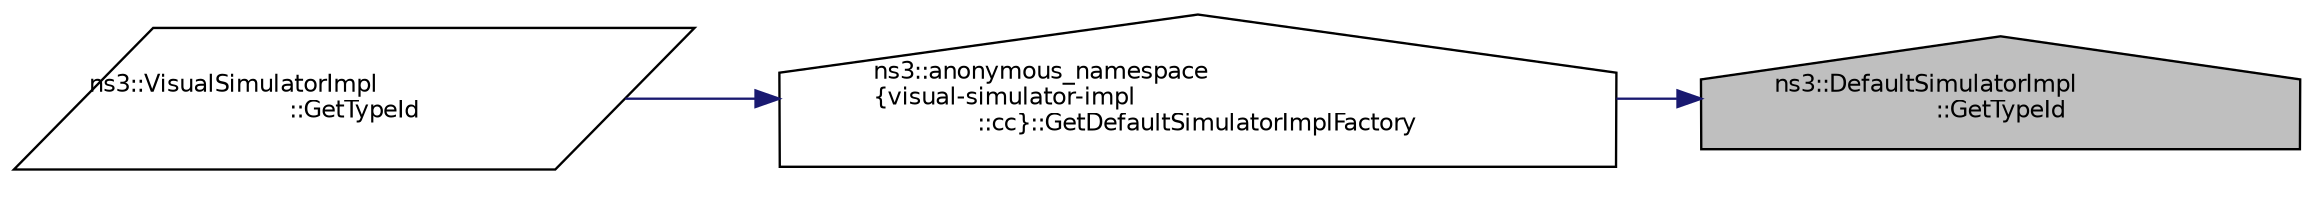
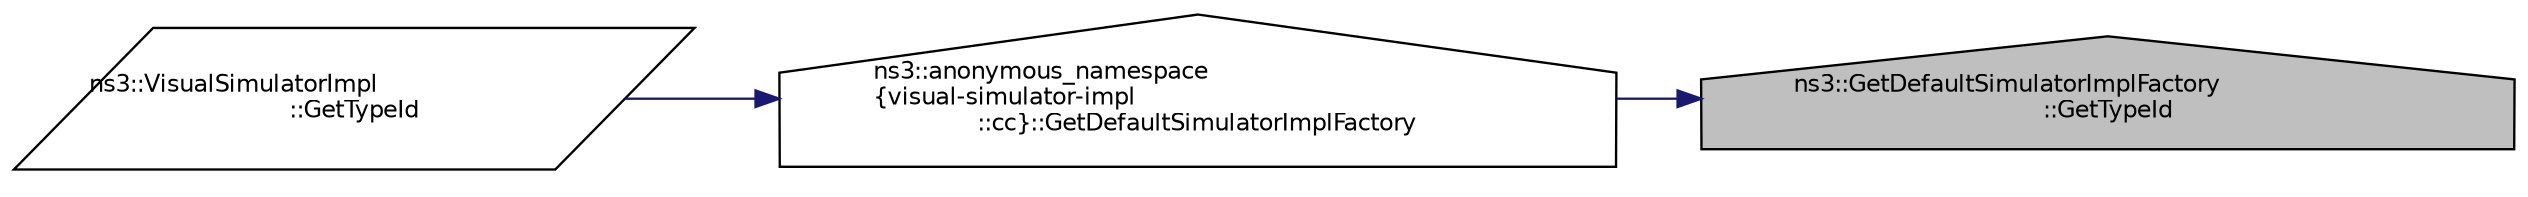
node "ns3::DefaultSimulatorImpl ::GetTypeId": label "ns3::DefaultSimulatorImpl ::GetTypeId" -> "ns3::GetDefaultSimulatorImplFactory ::GetTypeId"
